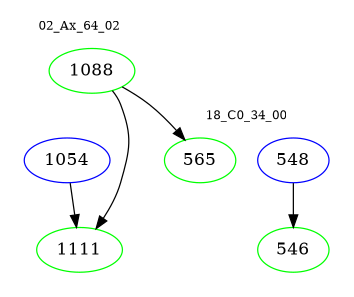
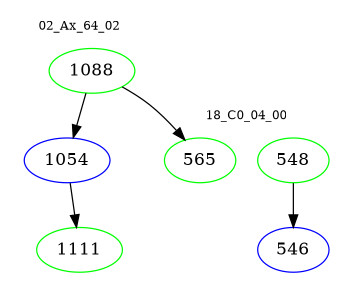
cluster "18_C0_34_00": label "18_C0_34_00" -> "18_C0_04_00"
edge "1088" -> "1111": now "1088" -> "1054"
node "548": color blue -> green
node "546": color green -> blue
